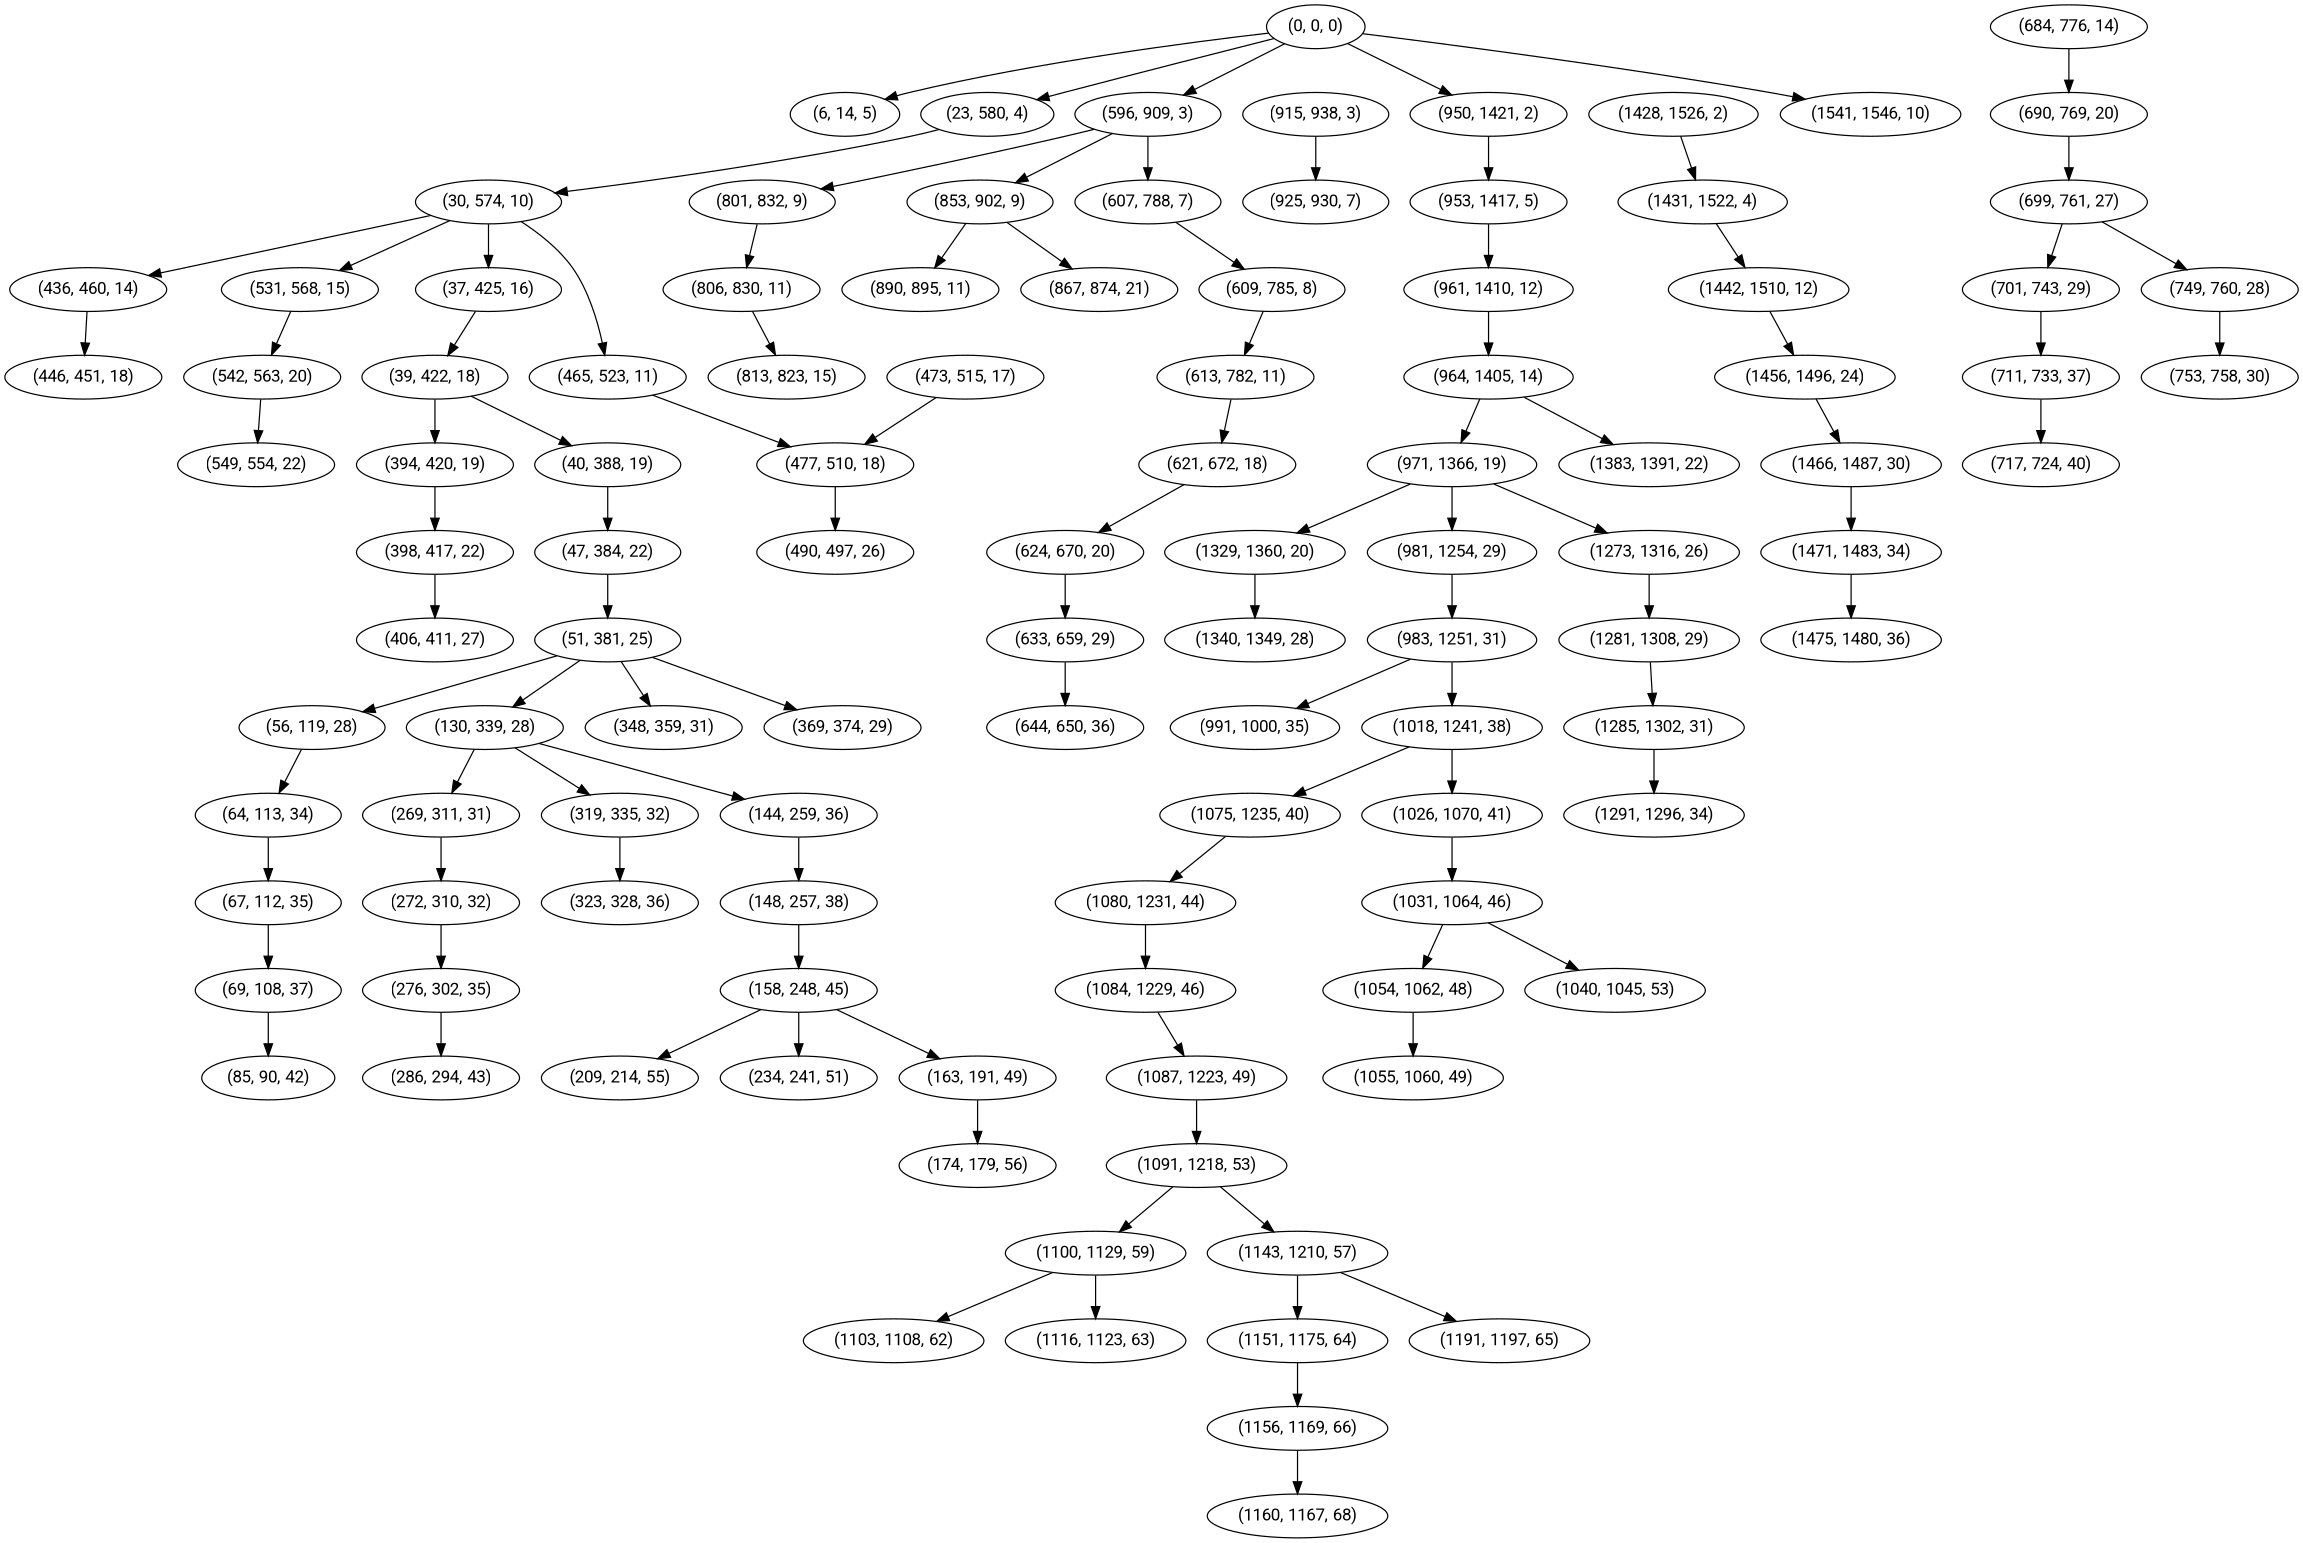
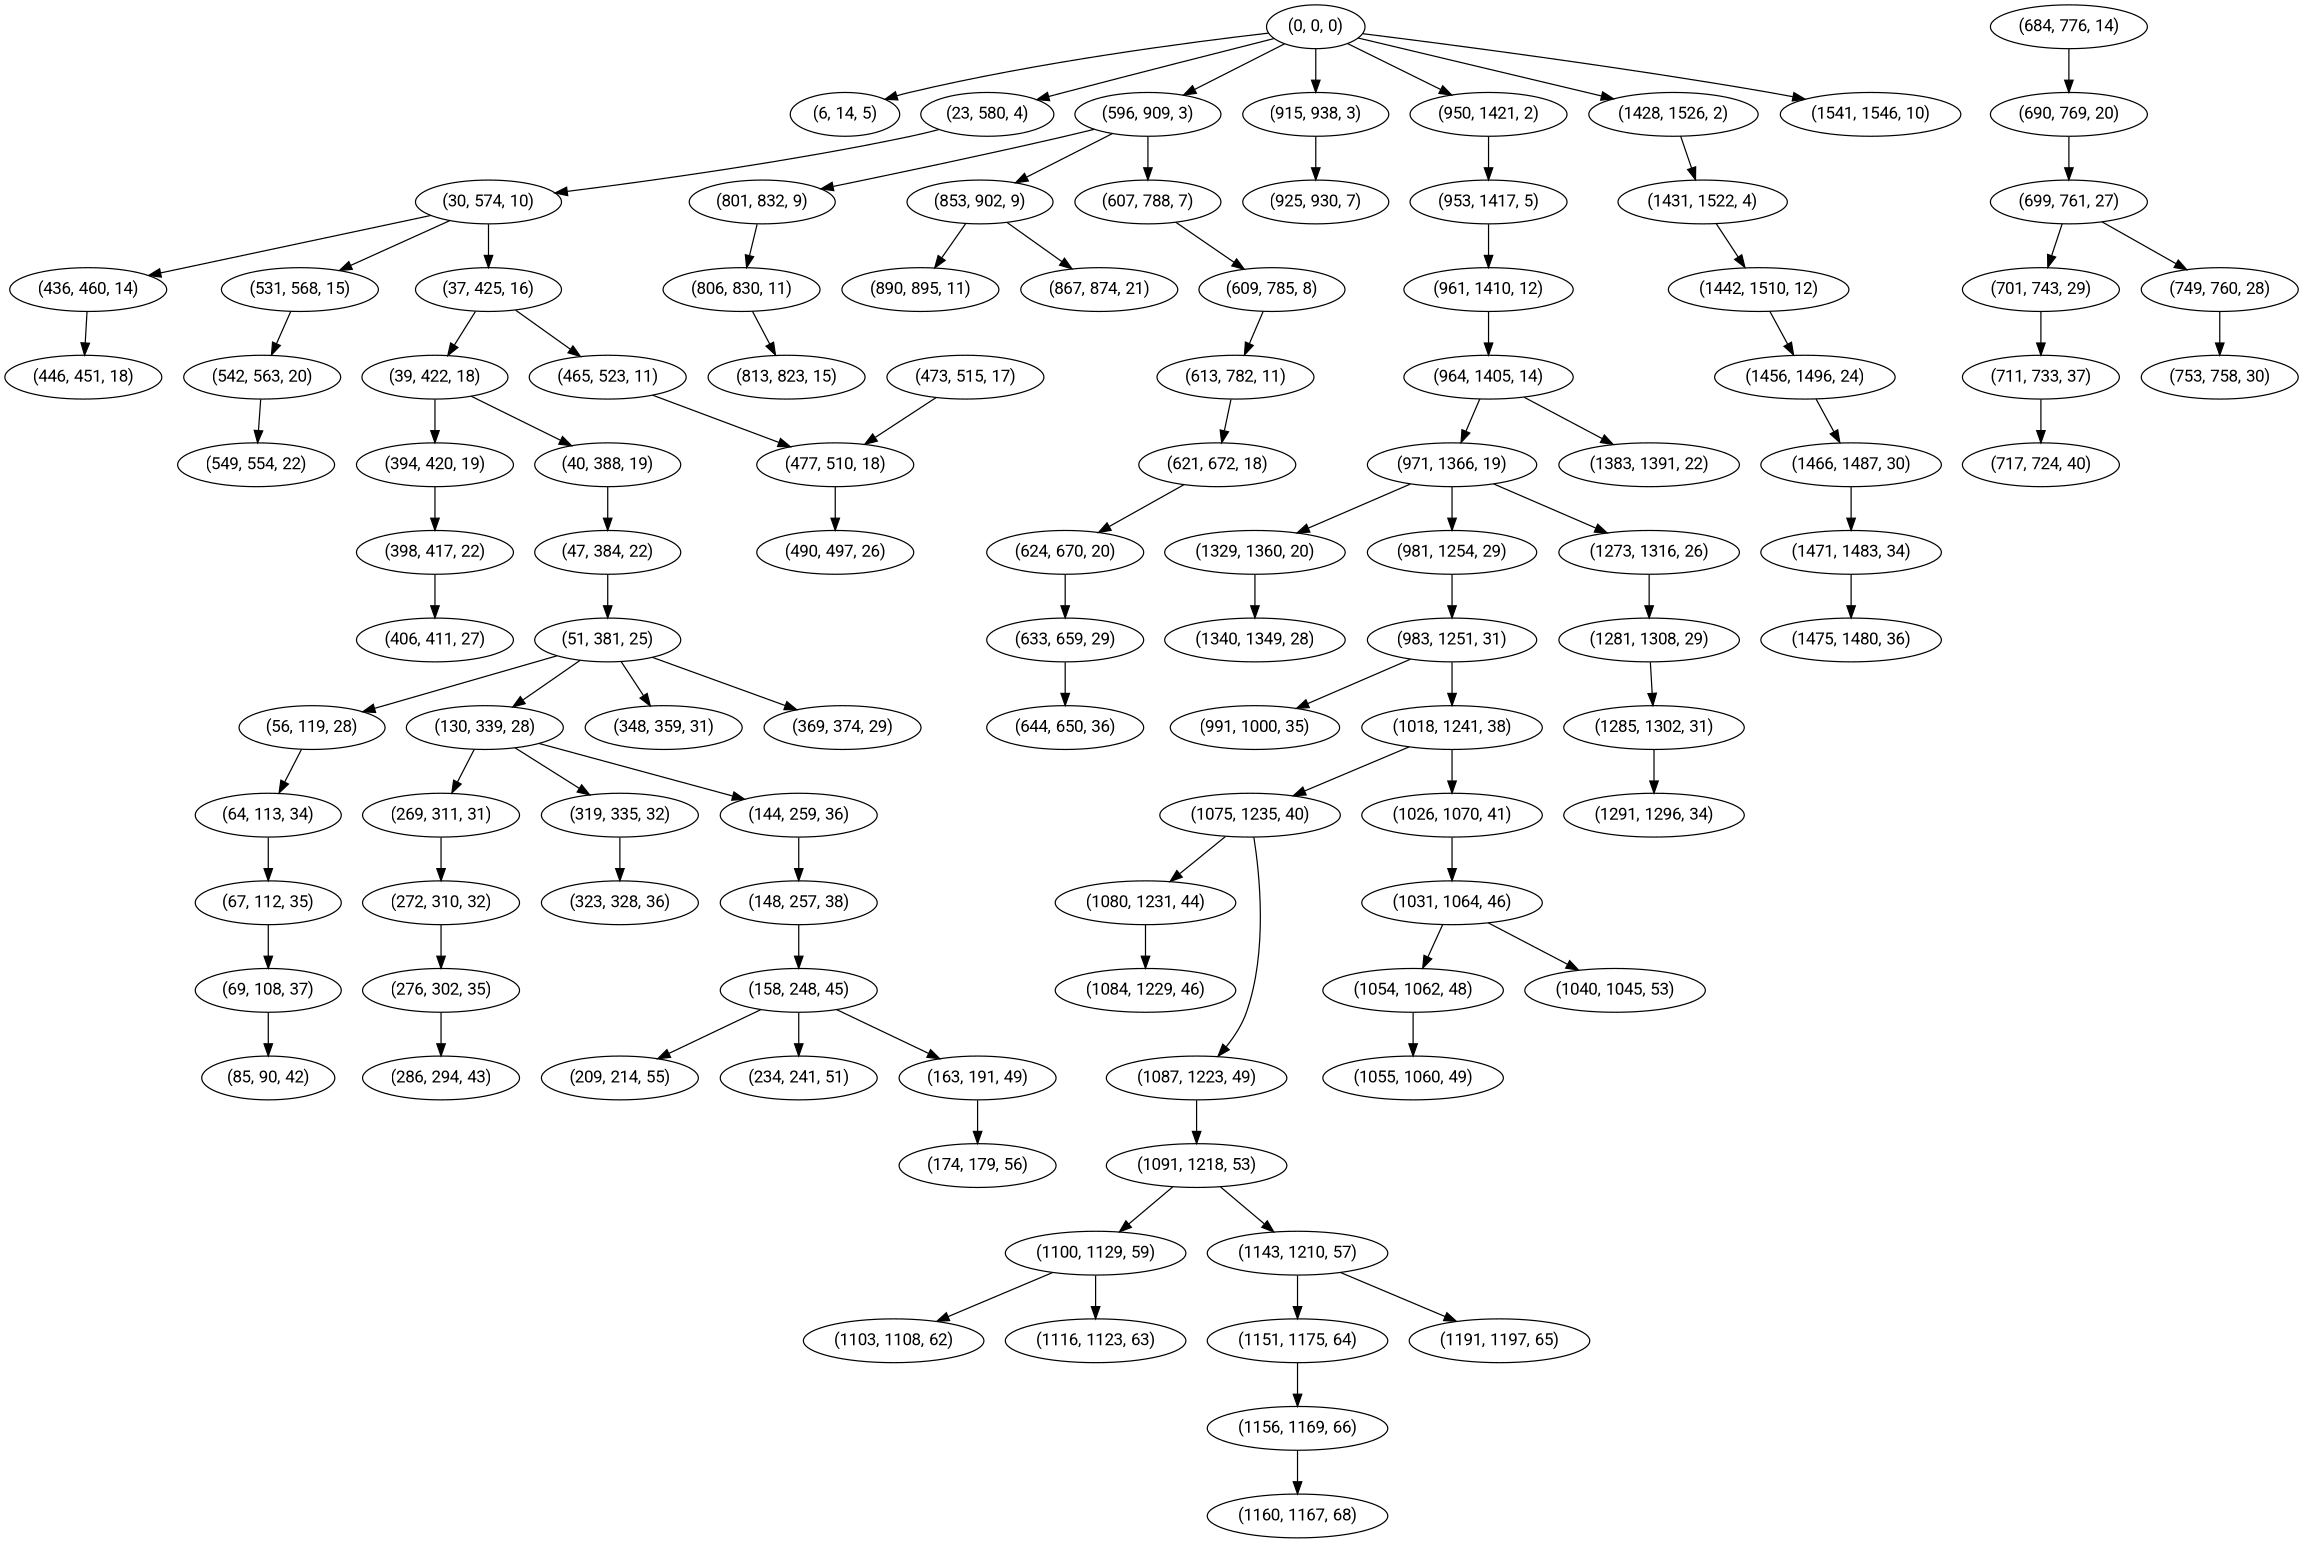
edge "(0, 0, 0)" -> "(915, 938, 3)": added
edge "(0, 0, 0)" -> "(1428, 1526, 2)": added
edge "(30, 574, 10)" -> "(465, 523, 11)": now "(37, 425, 16)" -> "(465, 523, 11)"
edge "(1084, 1229, 46)" -> "(1087, 1223, 49)": now "(1075, 1235, 40)" -> "(1087, 1223, 49)"
